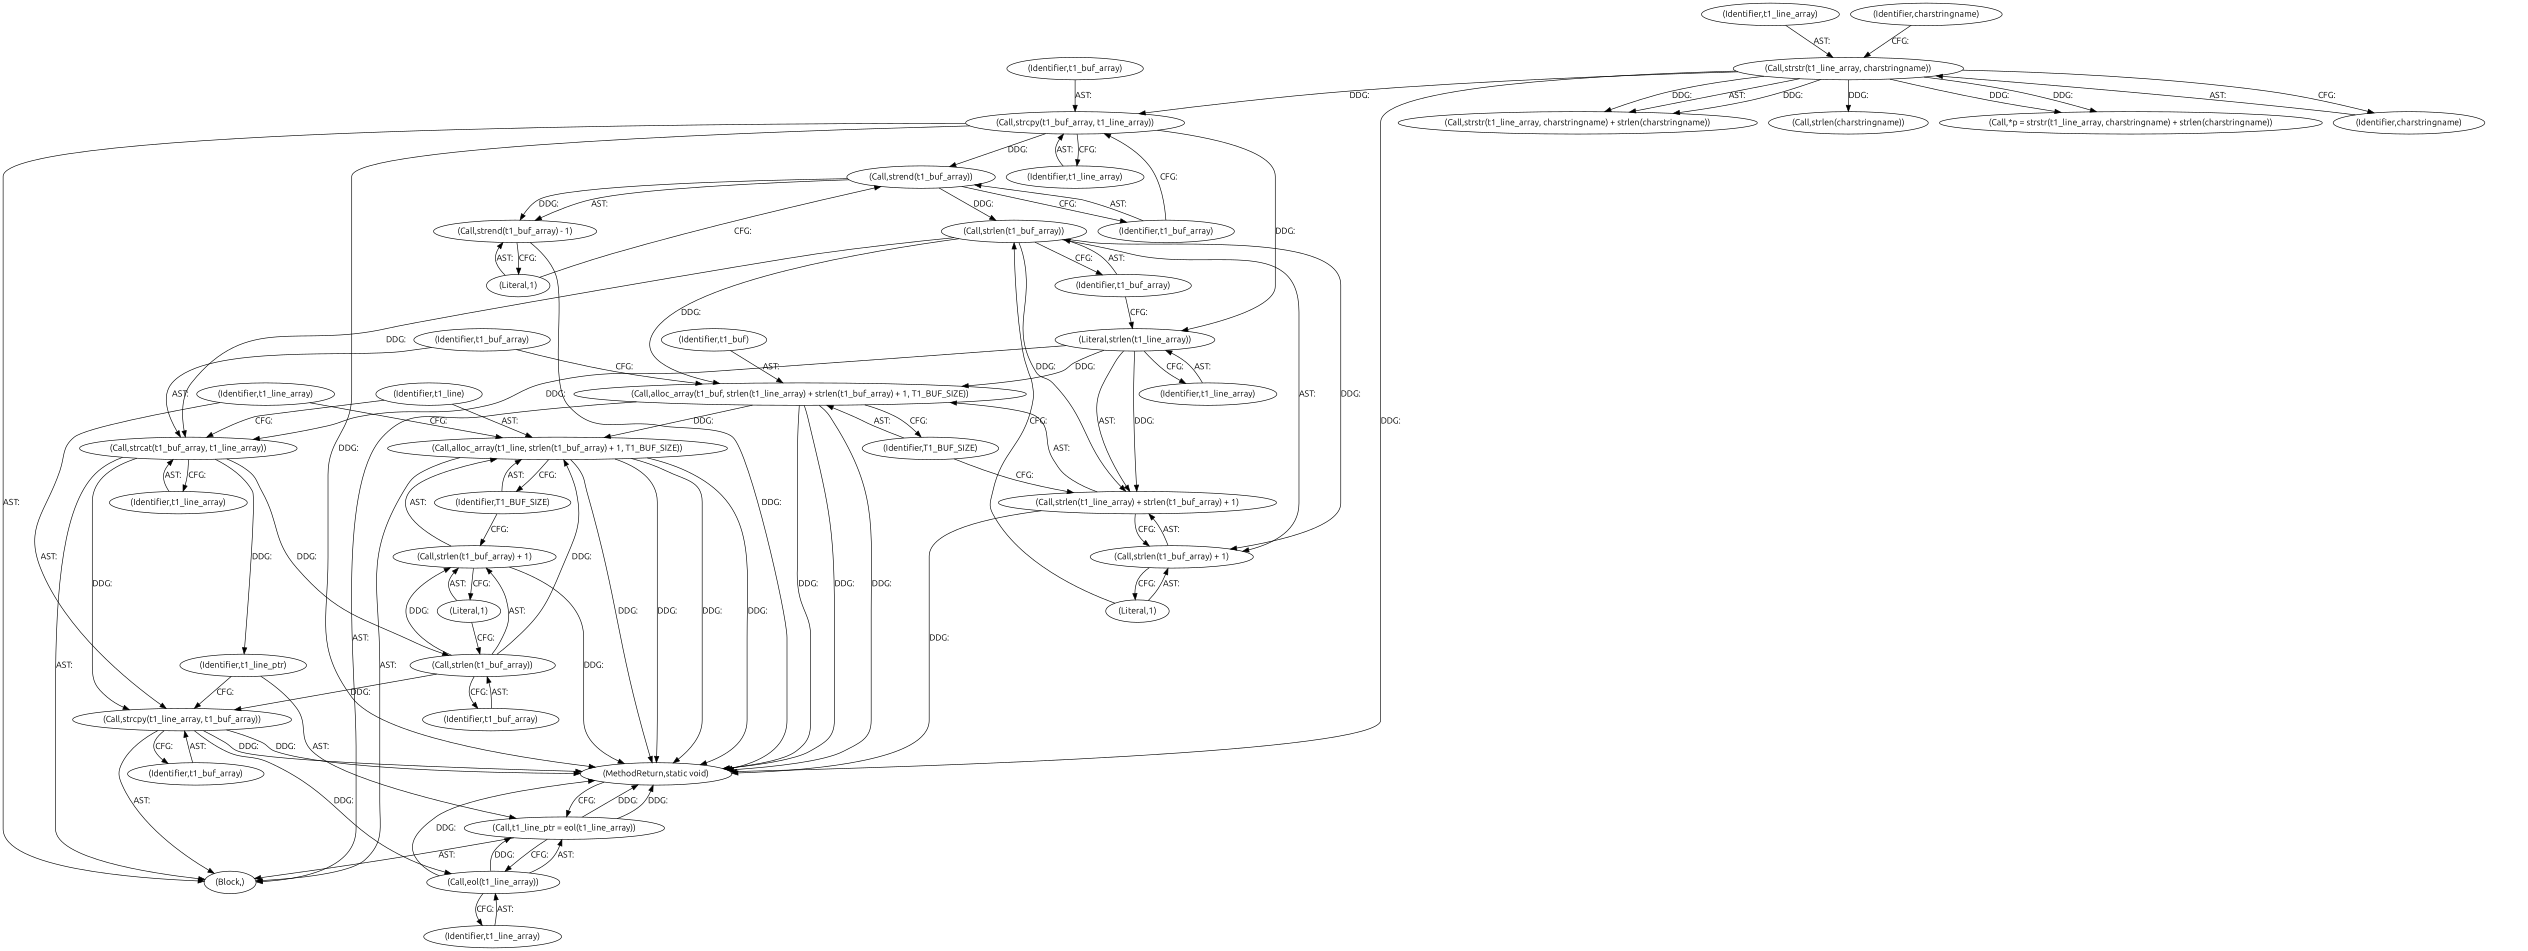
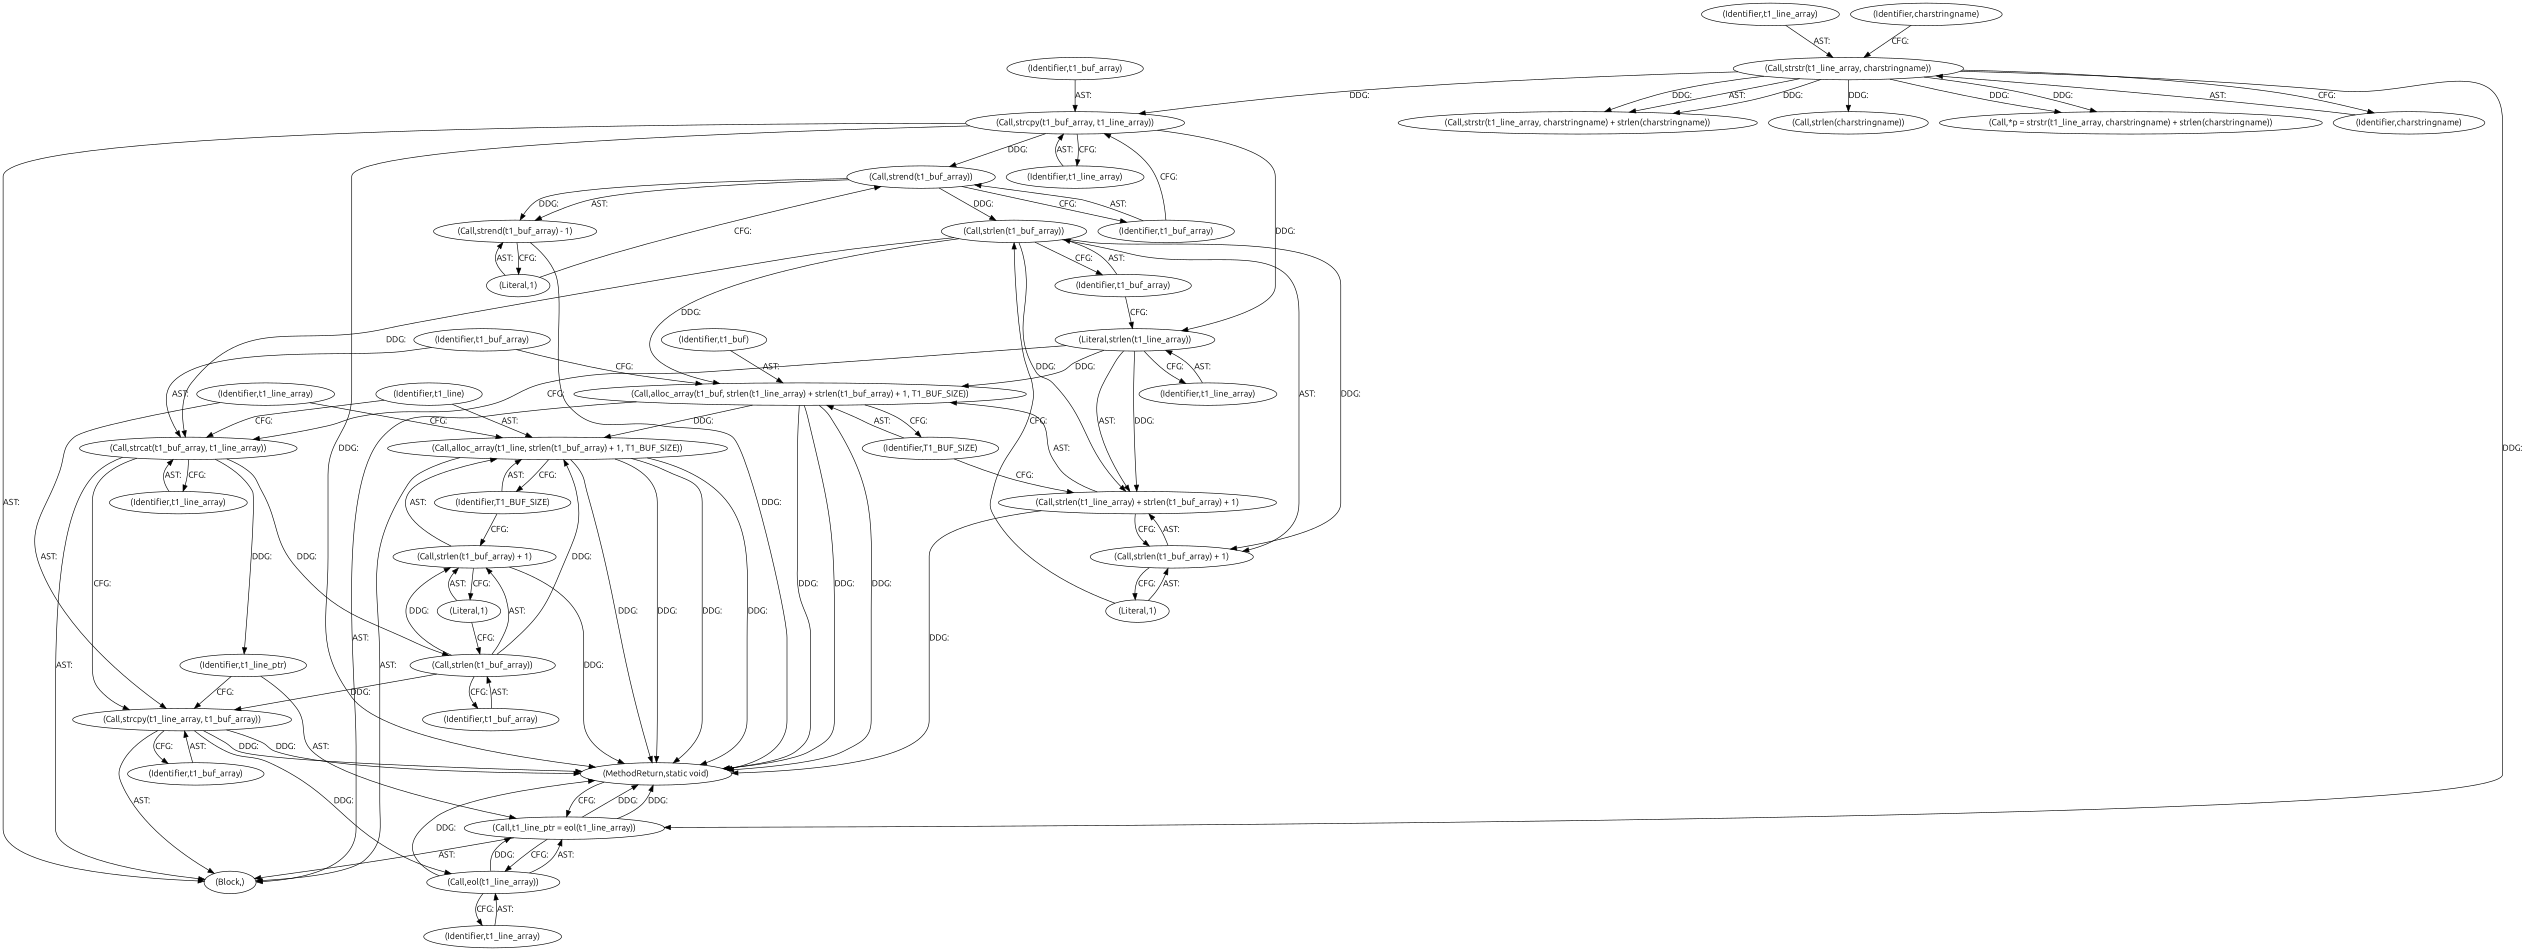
edge "(Literal,strlen(t1_line_array))" -> "(Call,strcat(t1_buf_array, t1_line_array))": label "DDG: " -> "CFG: "
edge "(Call,strstr(t1_line_array, charstringname))" -> "(MethodReturn,static void)": now "(Call,strstr(t1_line_array, charstringname))" -> "(Call,t1_line_ptr = eol(t1_line_array))"
edge "(Call,strcat(t1_buf_array, t1_line_array))" -> "(Call,strcpy(t1_line_array, t1_buf_array))": label "DDG: " -> "CFG: "
